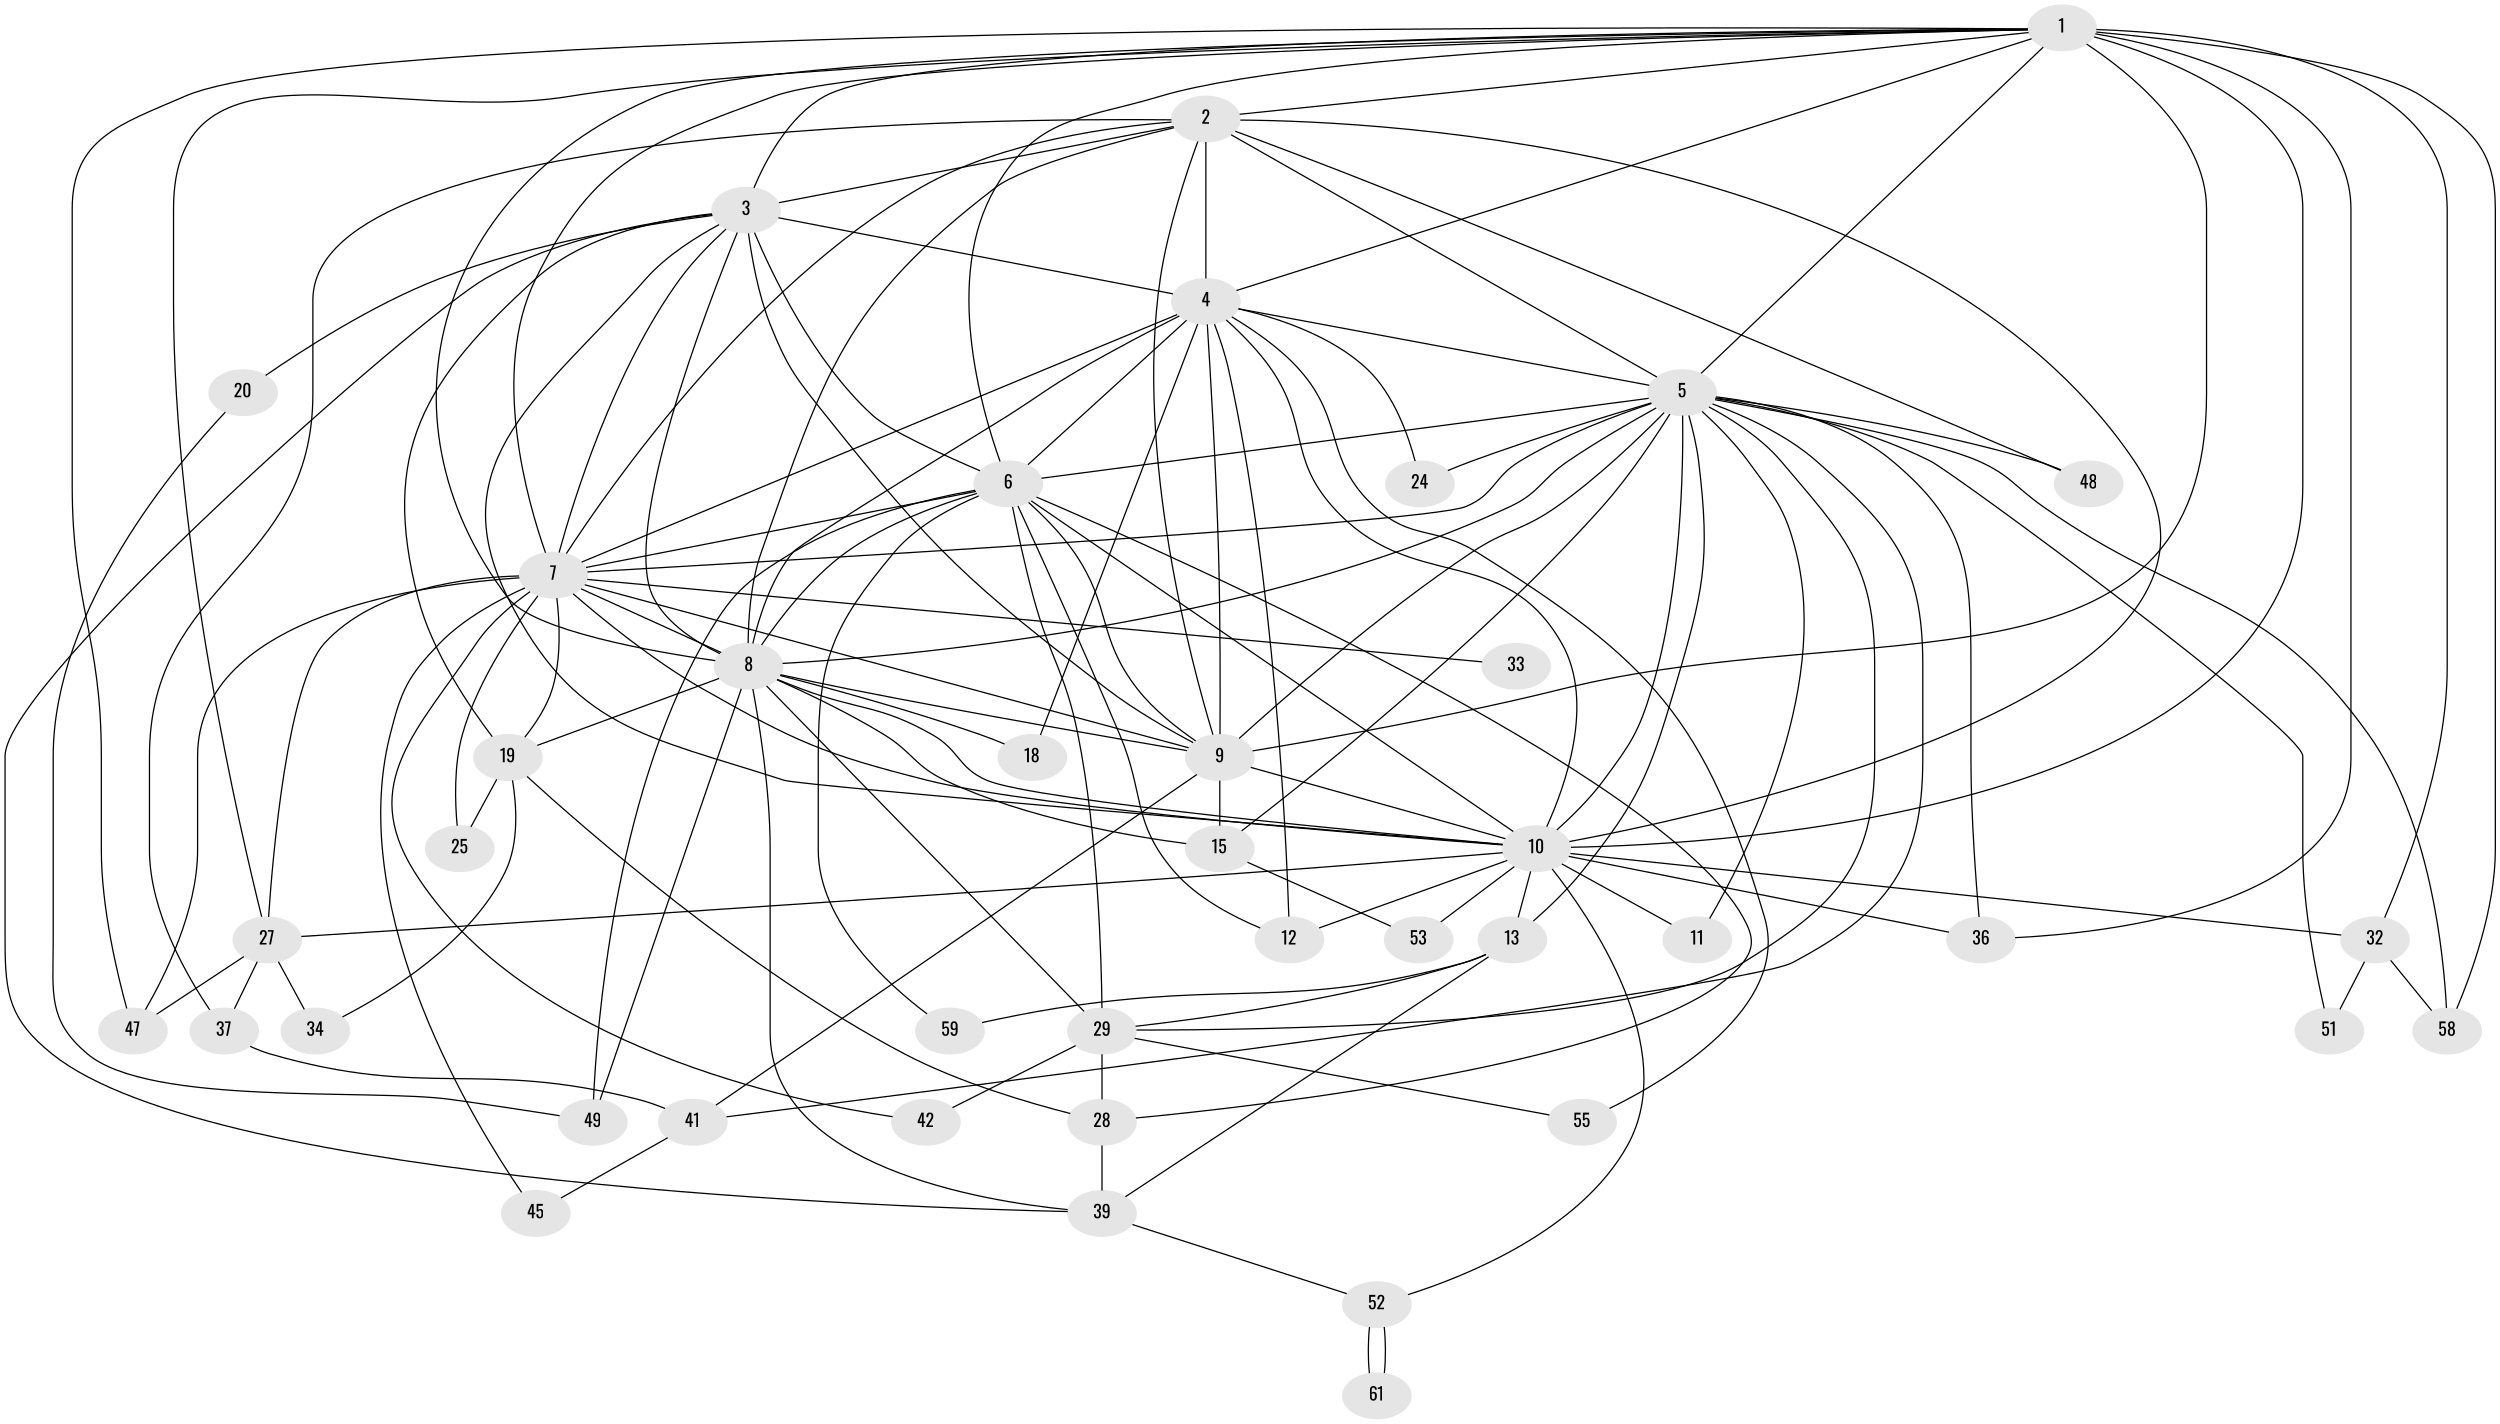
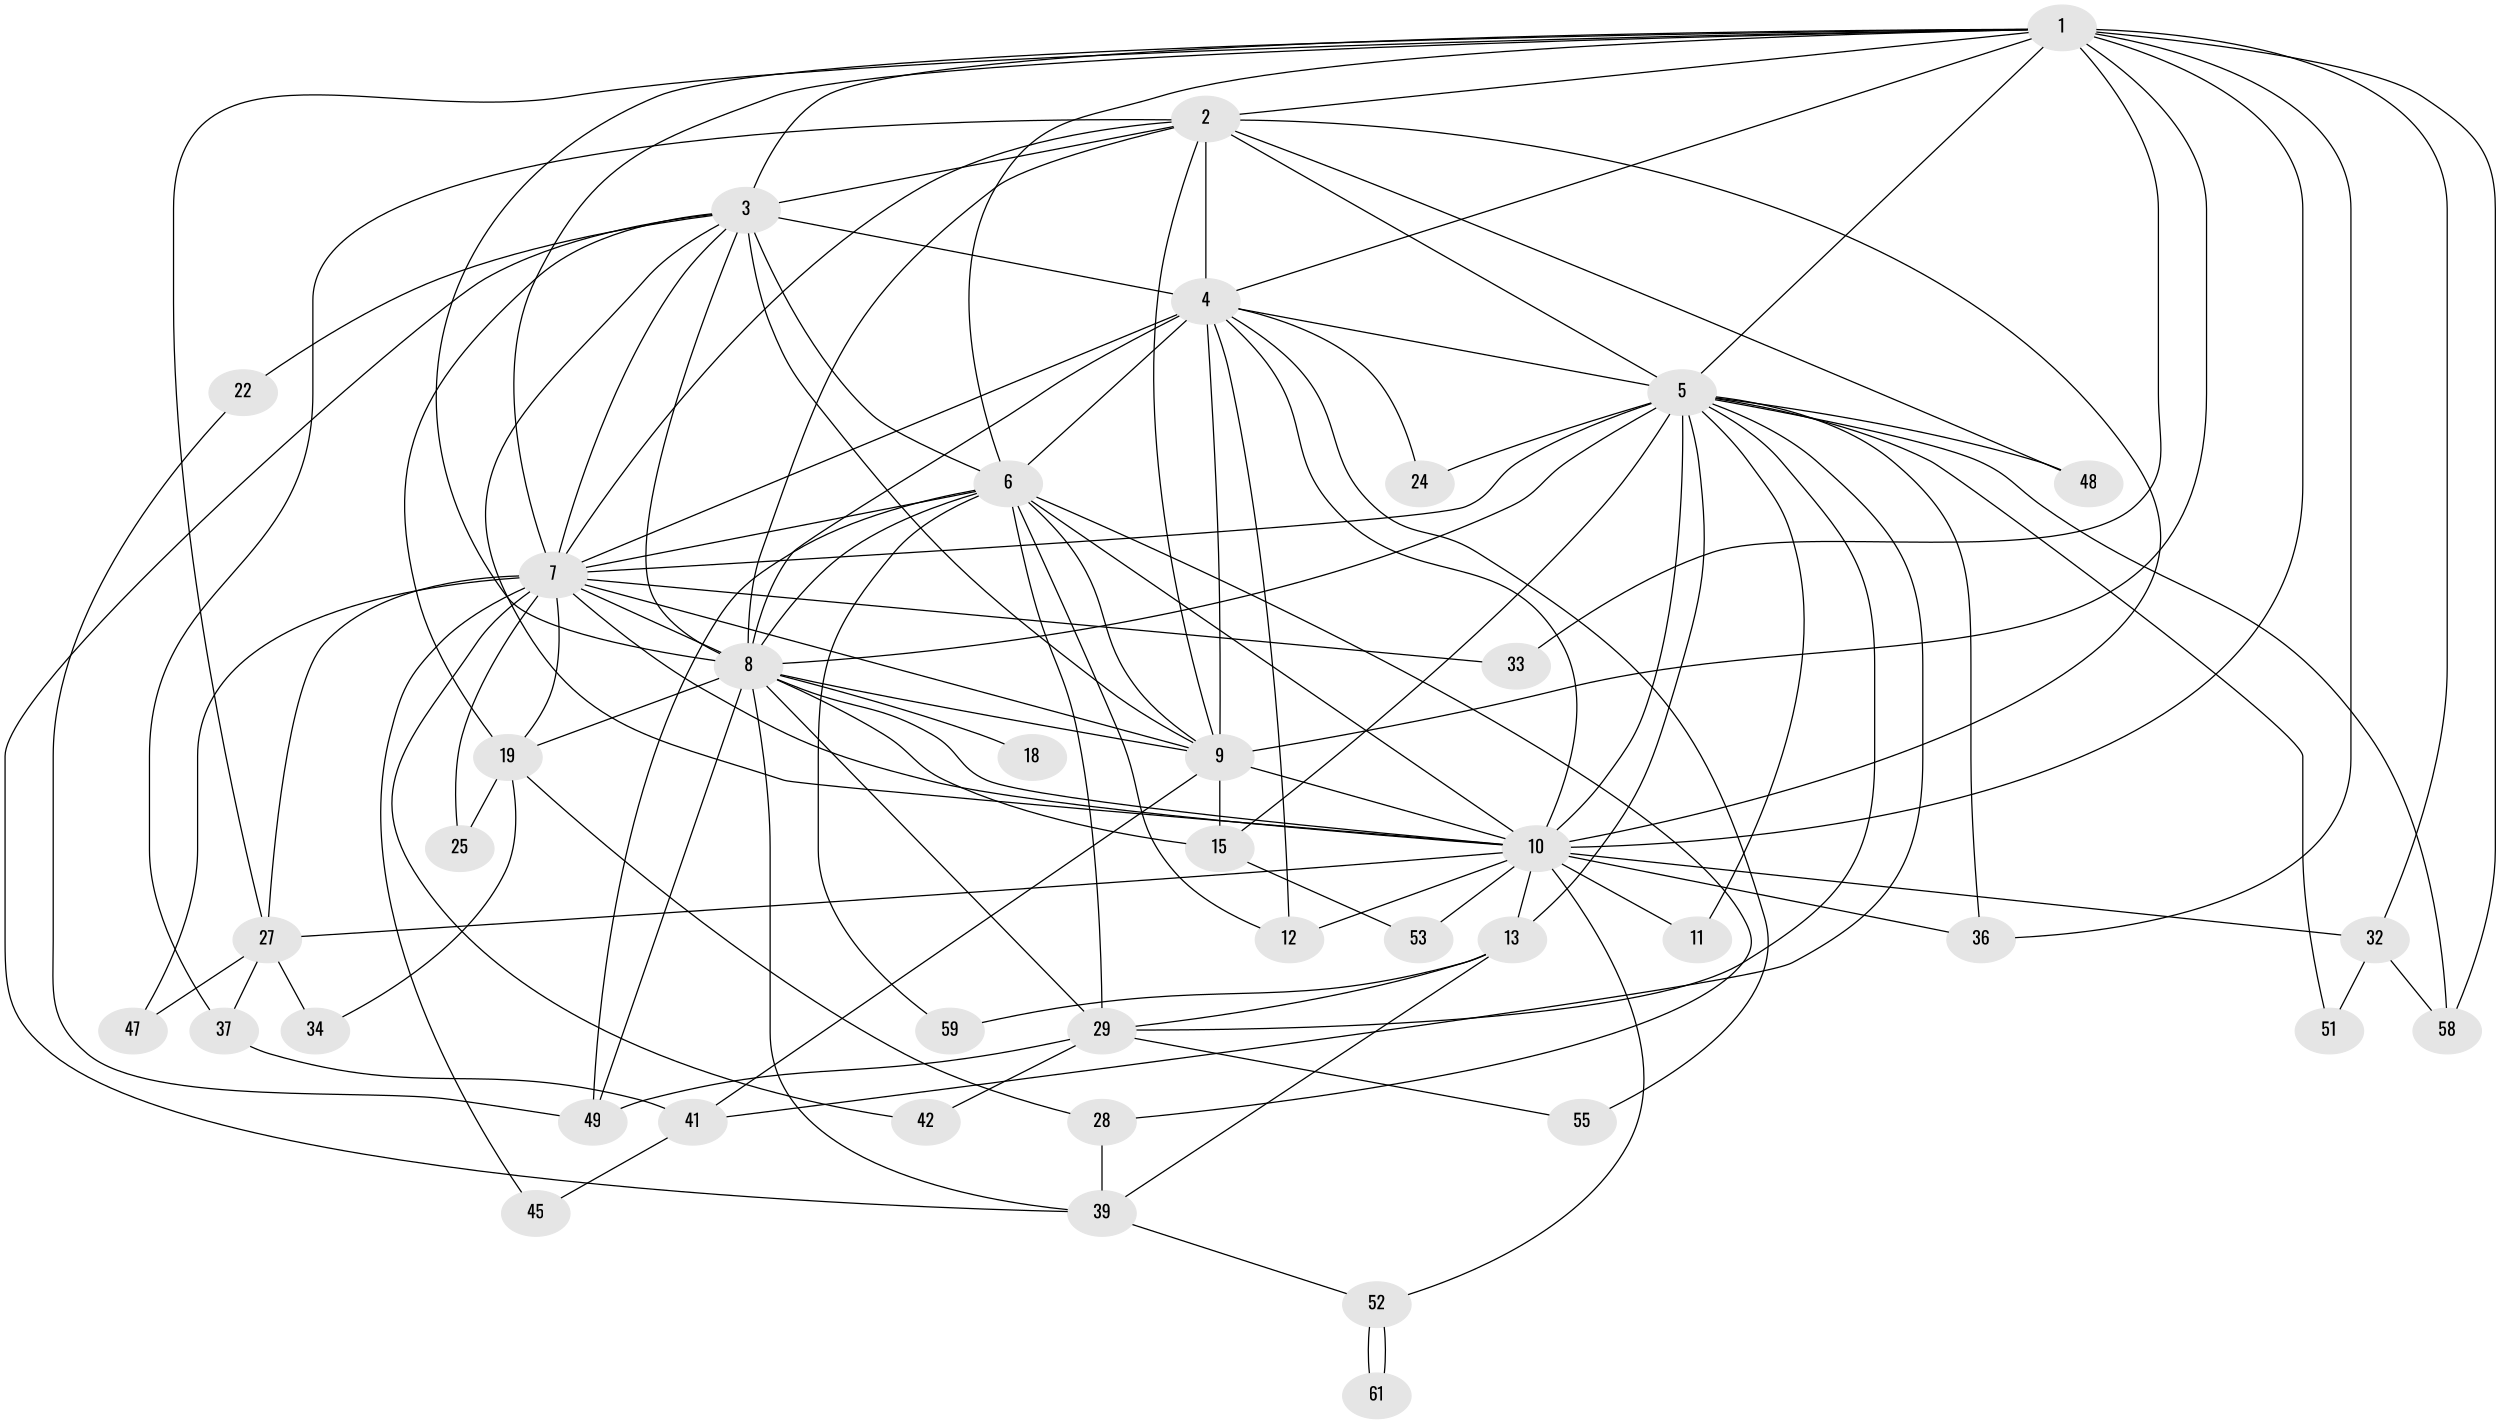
edge "1" -- "47": now "1" -- "33"
node "20": label "20" -> "22"
edge "5" -- "6": removed
edge "4" -- "18": removed
edge "5" -- "9": removed
edge "29" -- "28": now "29" -- "49"
